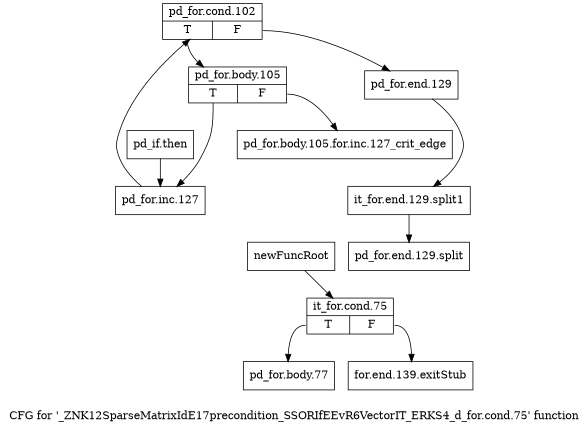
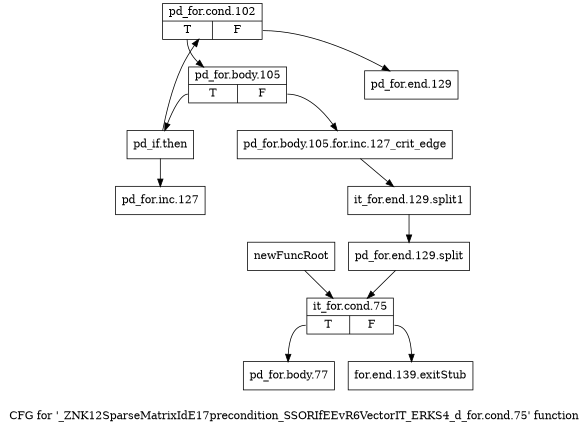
edge "pd_for.inc.127" -> "pd_for.cond.102": now "pd_if.then" -> "pd_for.cond.102"
edge "pd_for.end.129" -> "it_for.end.129.split1": now "pd_for.body.105.for.inc.127_crit_edge" -> "it_for.end.129.split1"
edge "pd_for.body.105" -> "pd_for.inc.127": now "pd_for.body.105" -> "pd_if.then"
edge "pd_for.end.129.split" -> "it_for.cond.75": added
